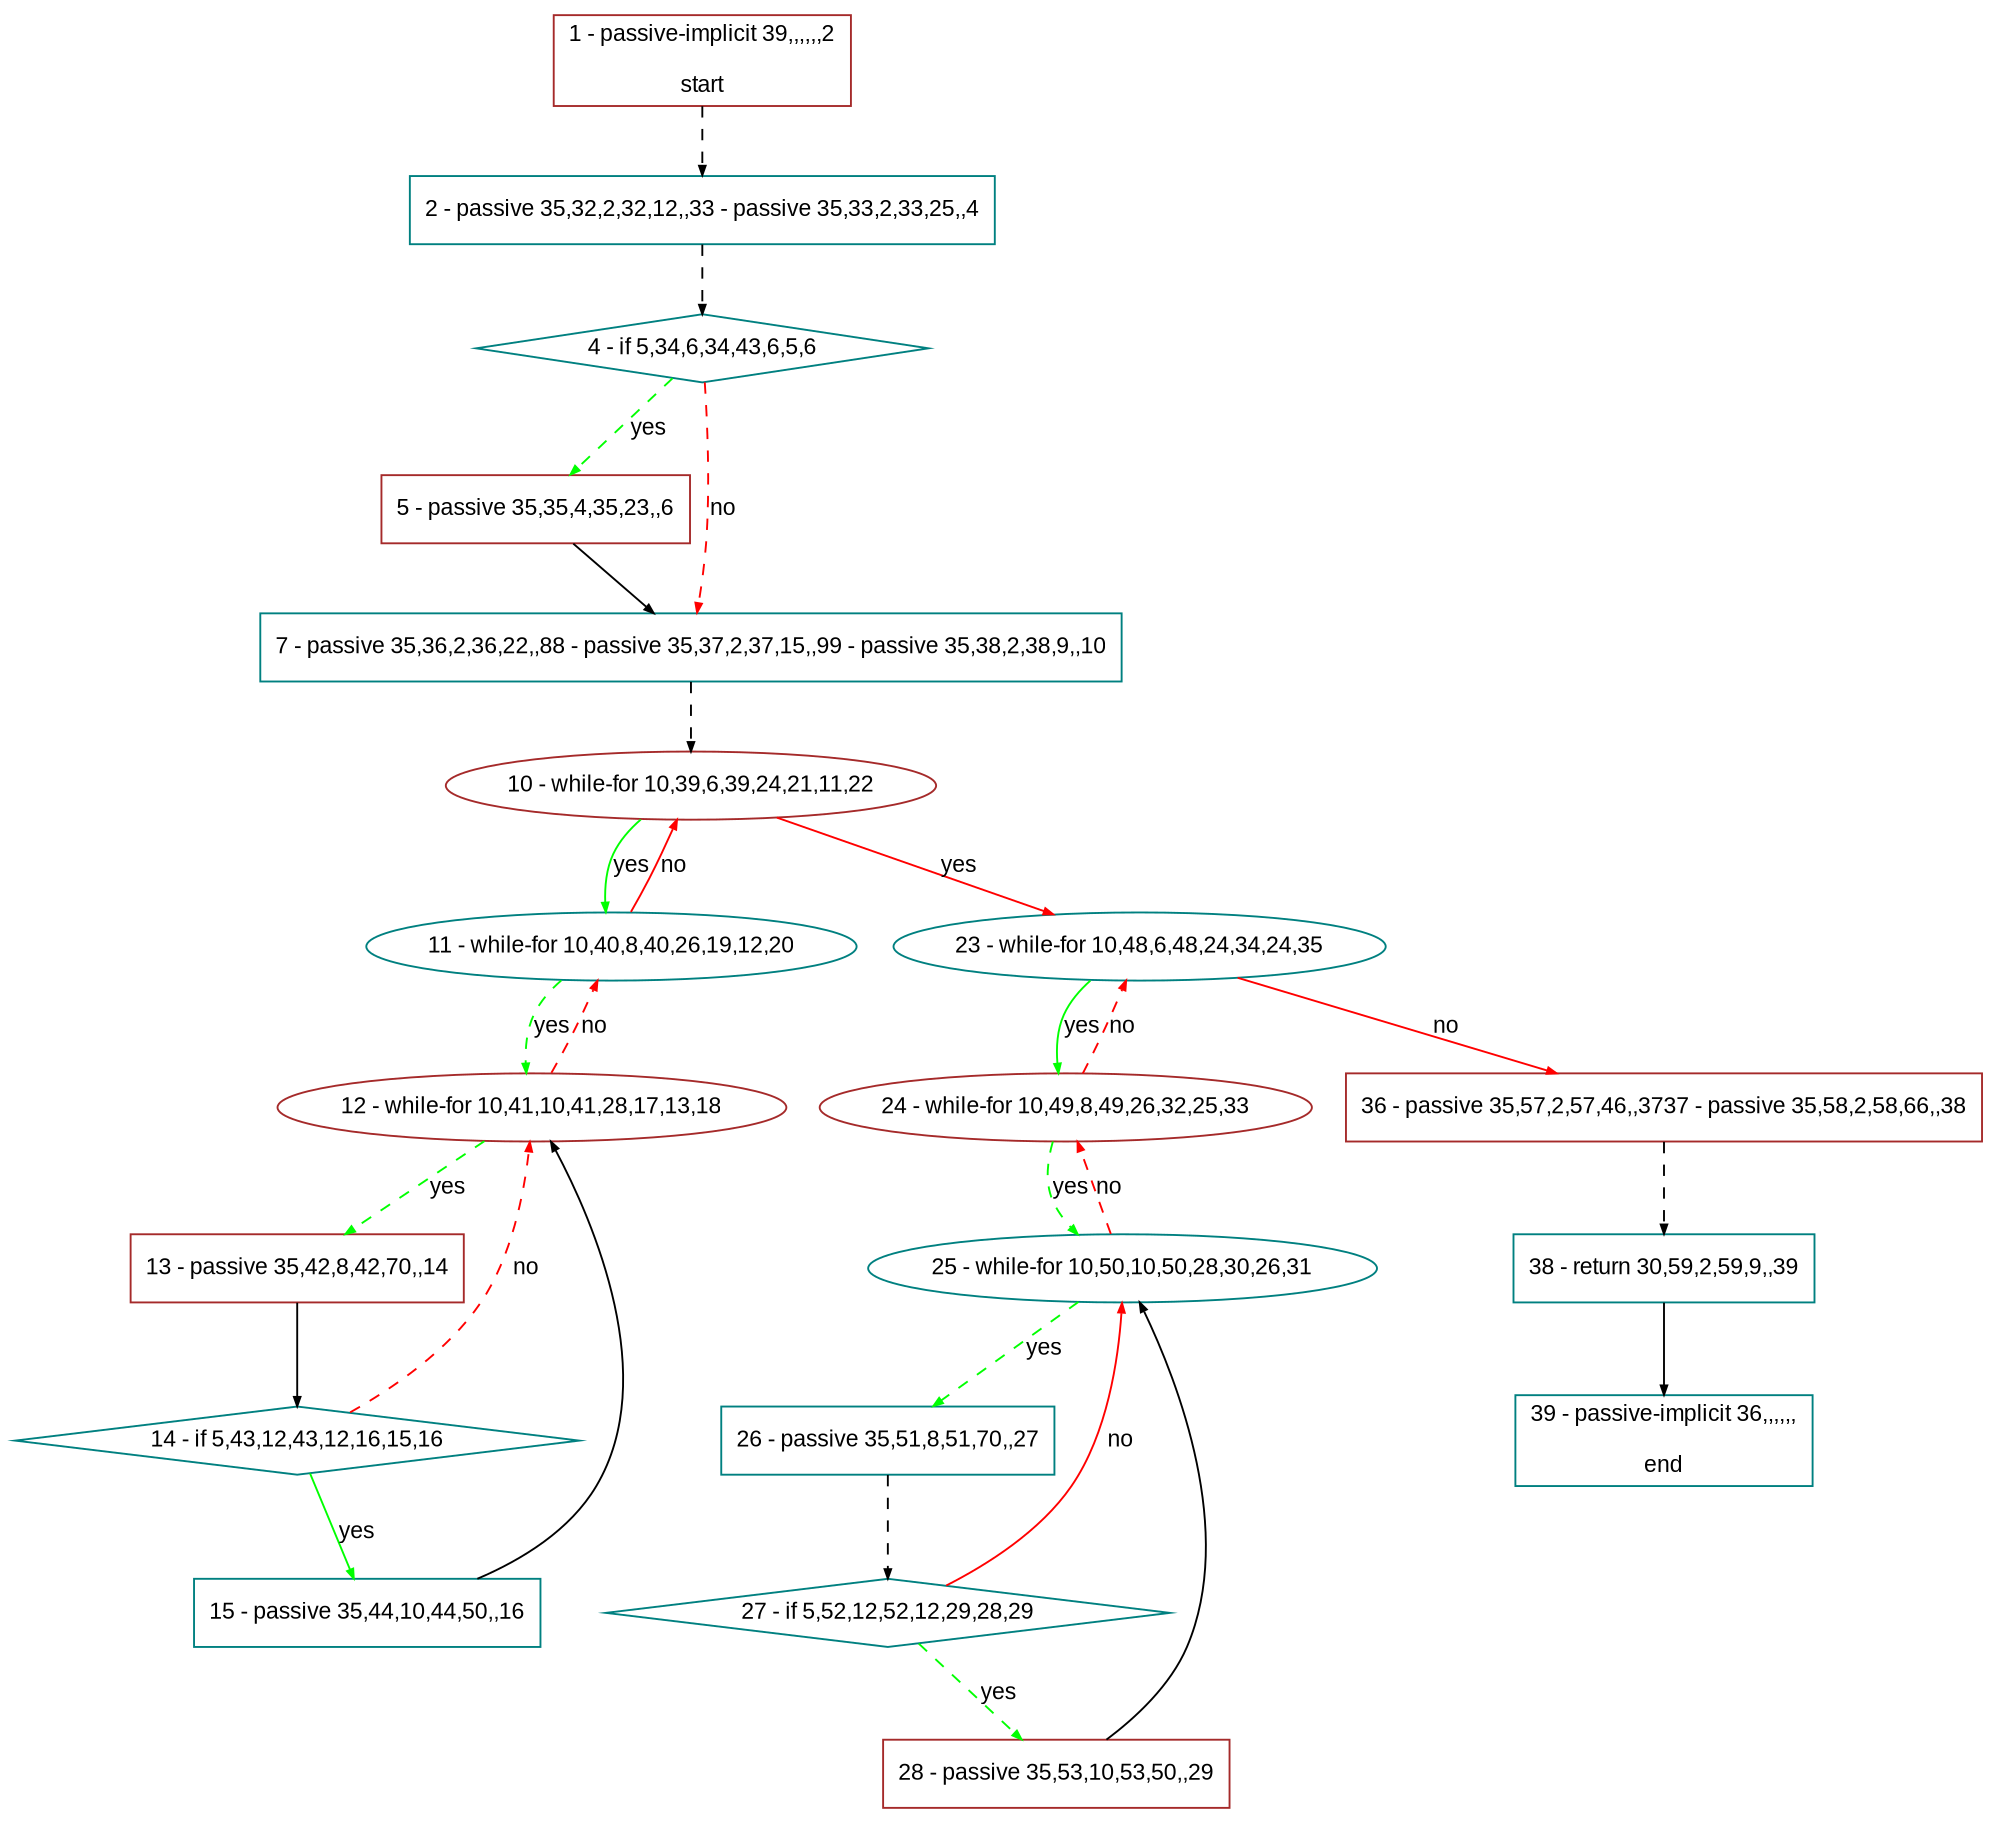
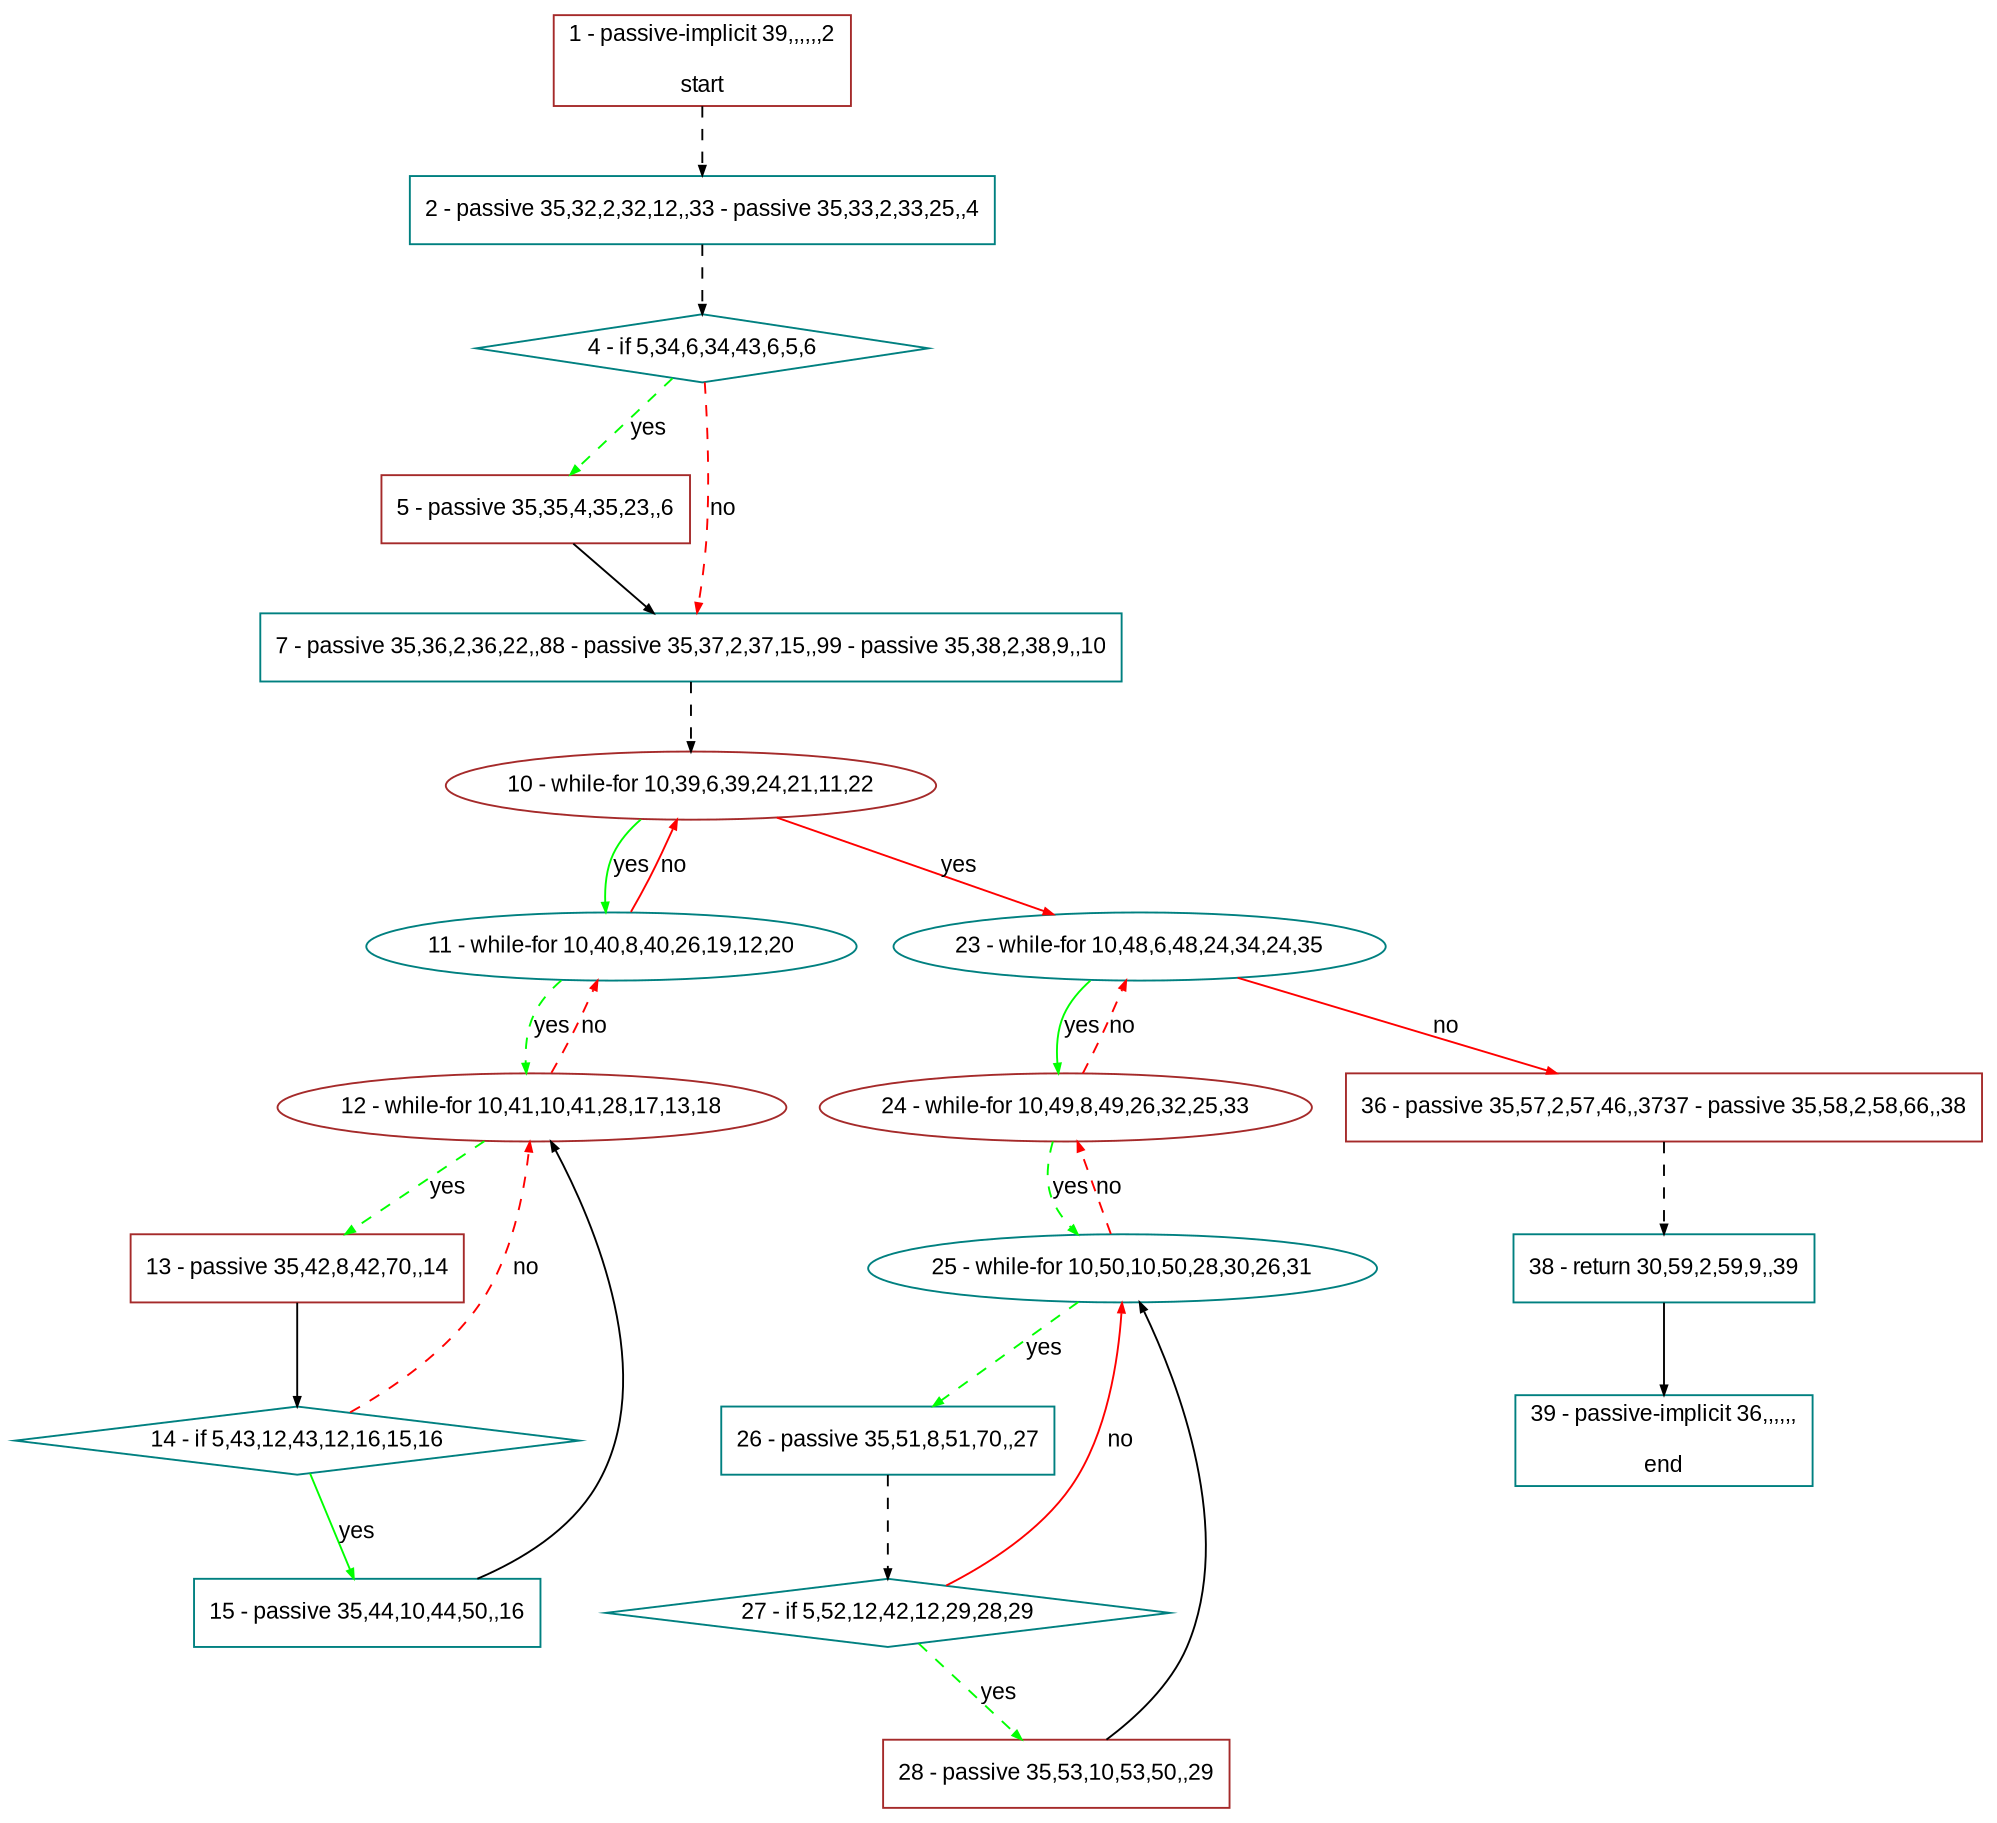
node "27 - if 5,52,12,52,12,29,28,29": label "27 - if 5,52,12,52,12,29,28,29" -> "27 - if 5,52,12,42,12,29,28,29"
